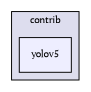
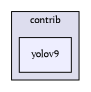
node "yolov5": label "yolov5" -> "yolov9"
